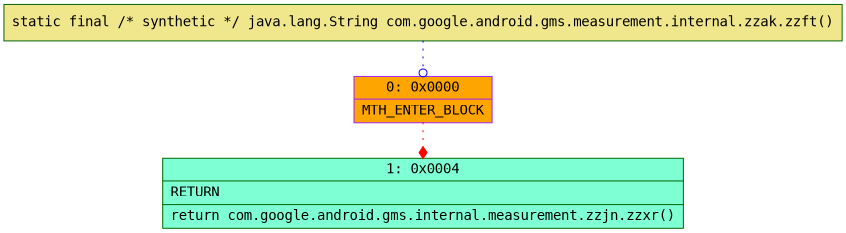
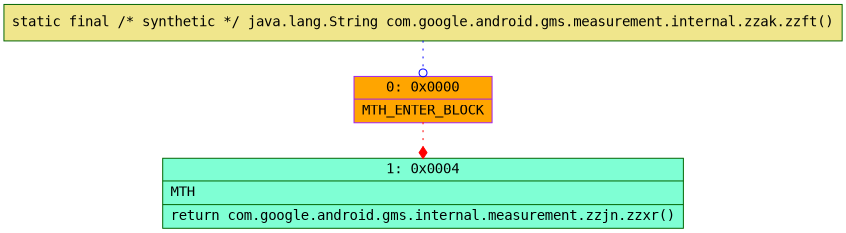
node "1: 0x0004": text "RETURN" -> "MTH"
